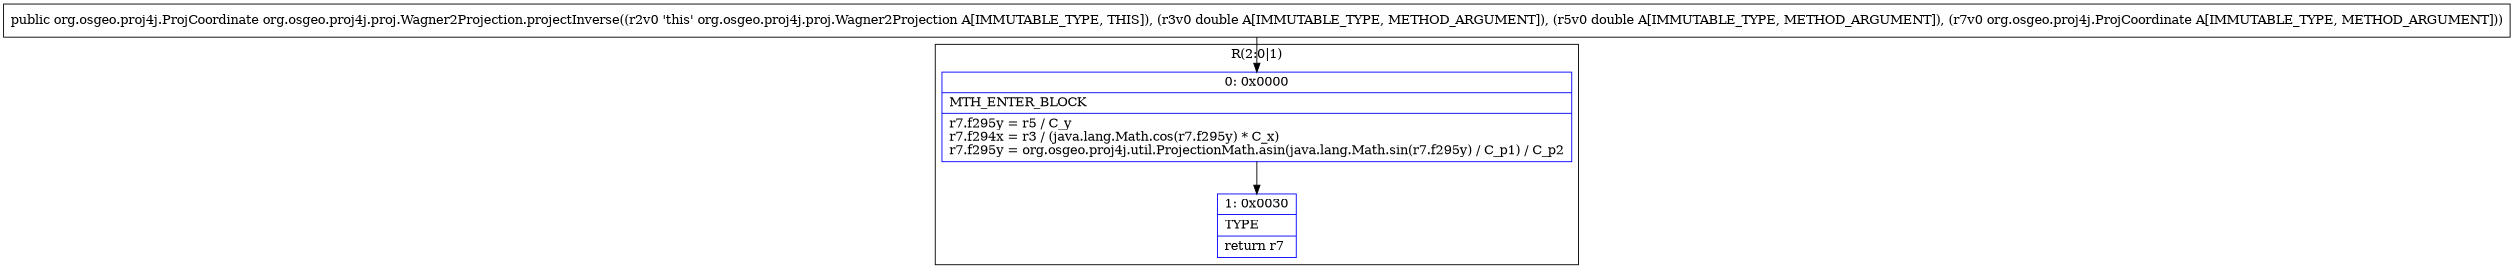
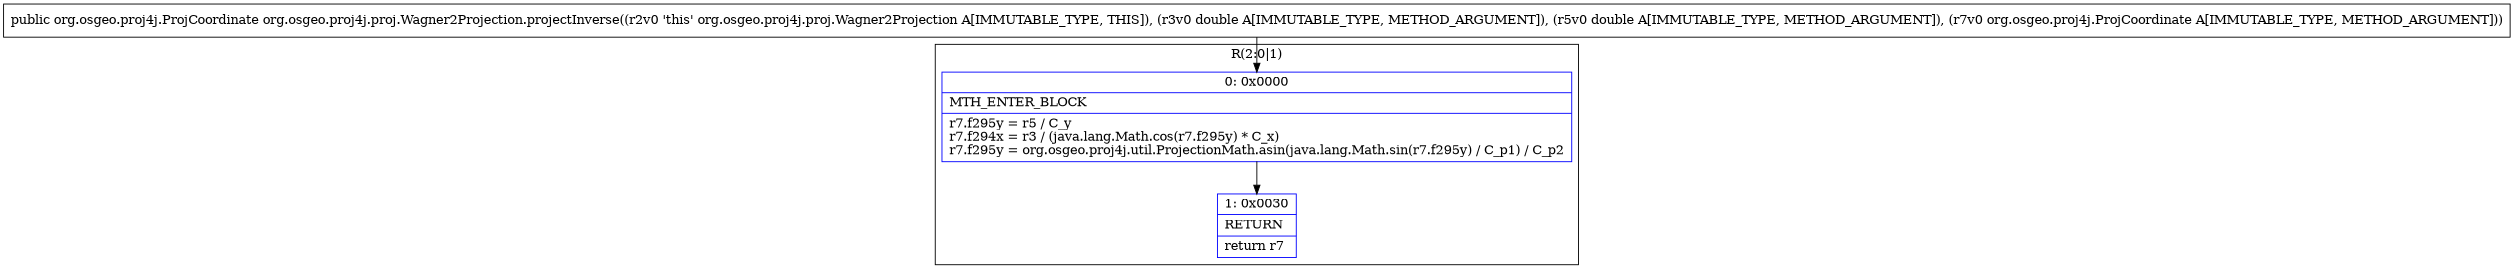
node "1: 0x0030": text "TYPE" -> "RETURN"
